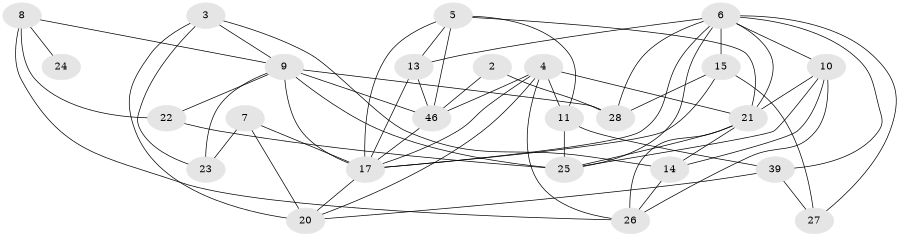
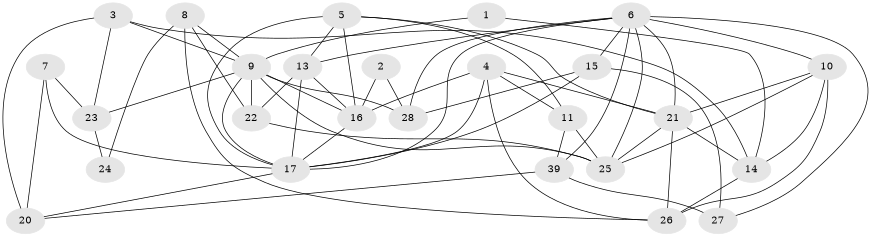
node "1": added
edge "13" -- "22": added
node "46": label "46" -> "16"
edge "23" -- "24": added
edge "4" -- "20": removed
